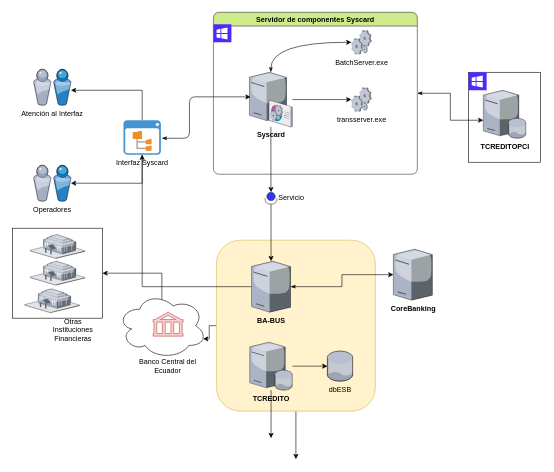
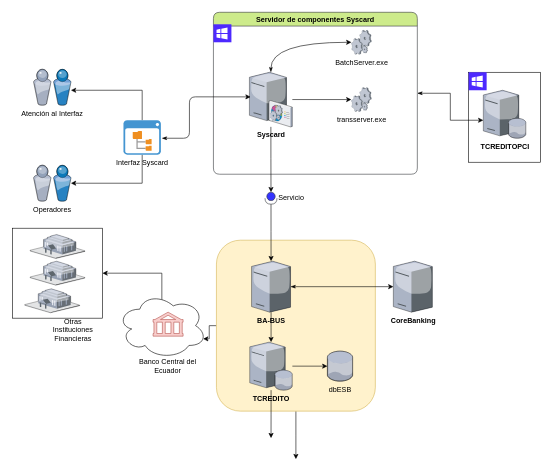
node "CoreBanking": moved (413, 275) -> (413, 287)
edge "BA-BUS" -> "Interfaz Syscard": now "BA-BUS" -> "TCREDITO"
